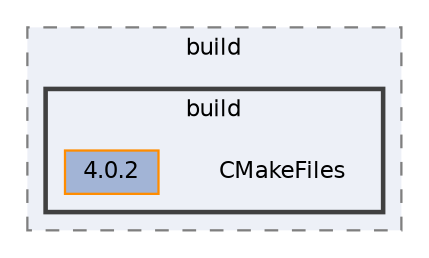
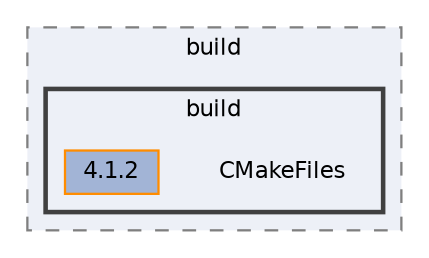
node "4.0.2": label "4.0.2" -> "4.1.2"
